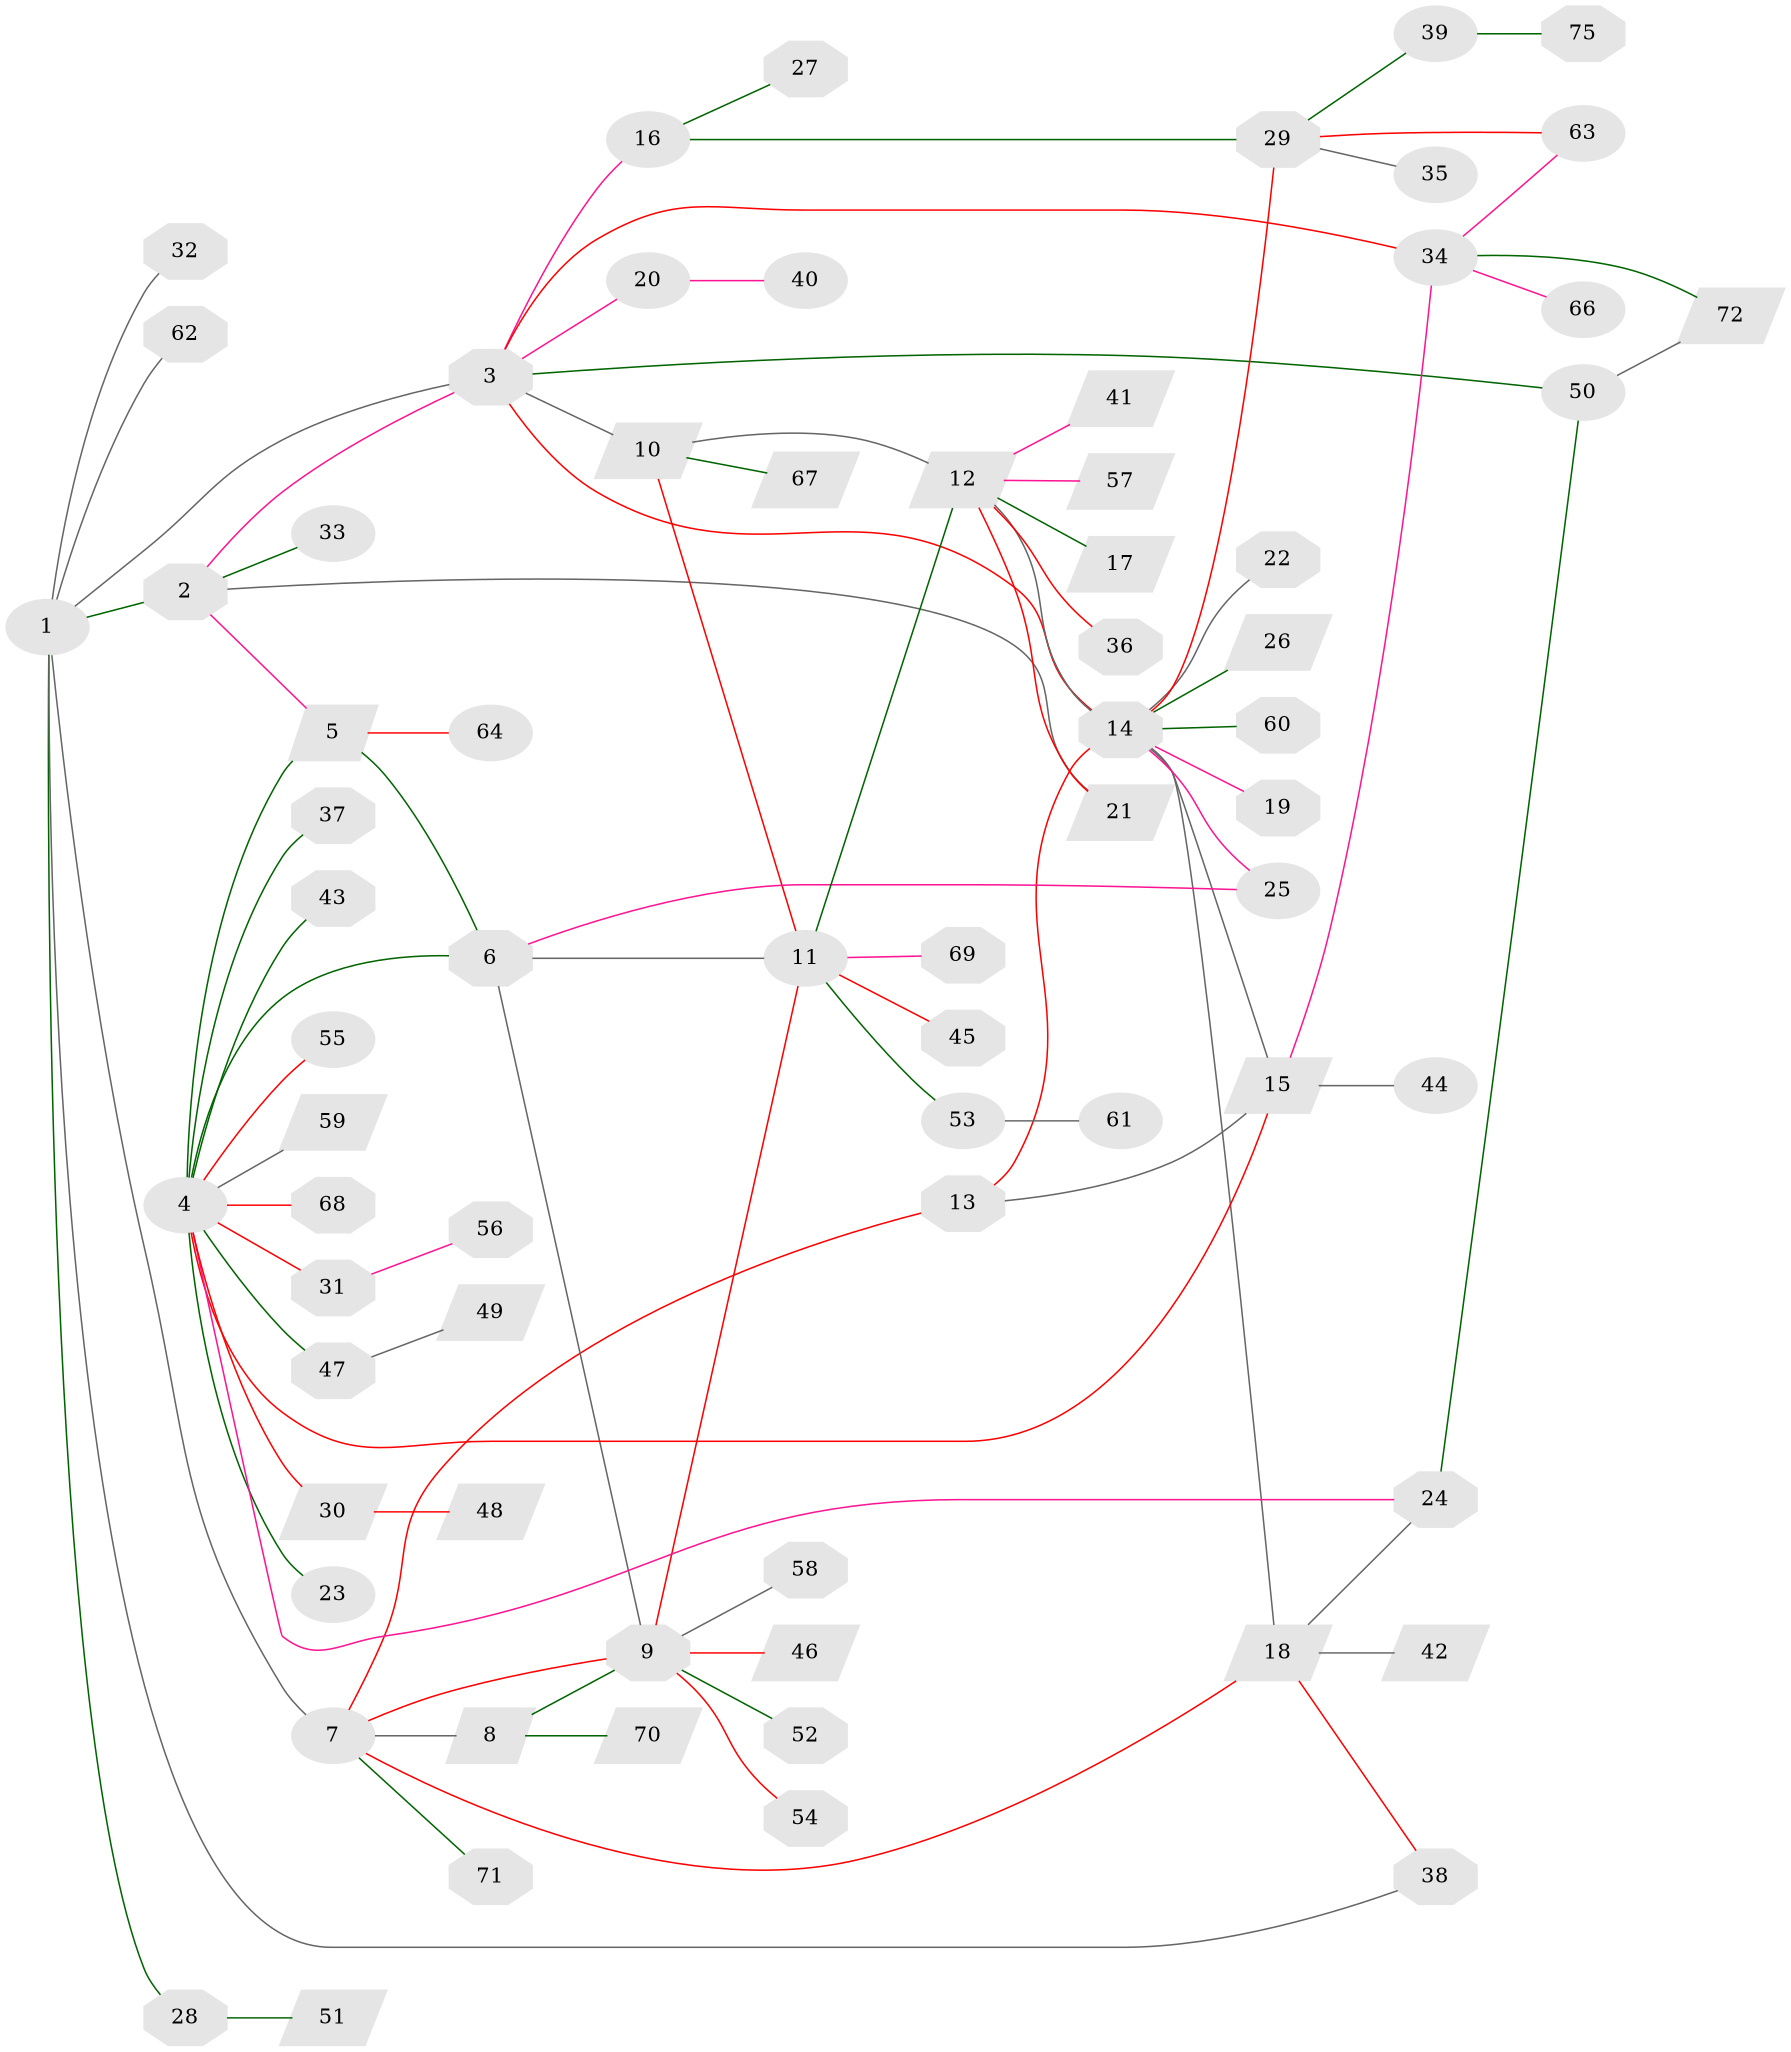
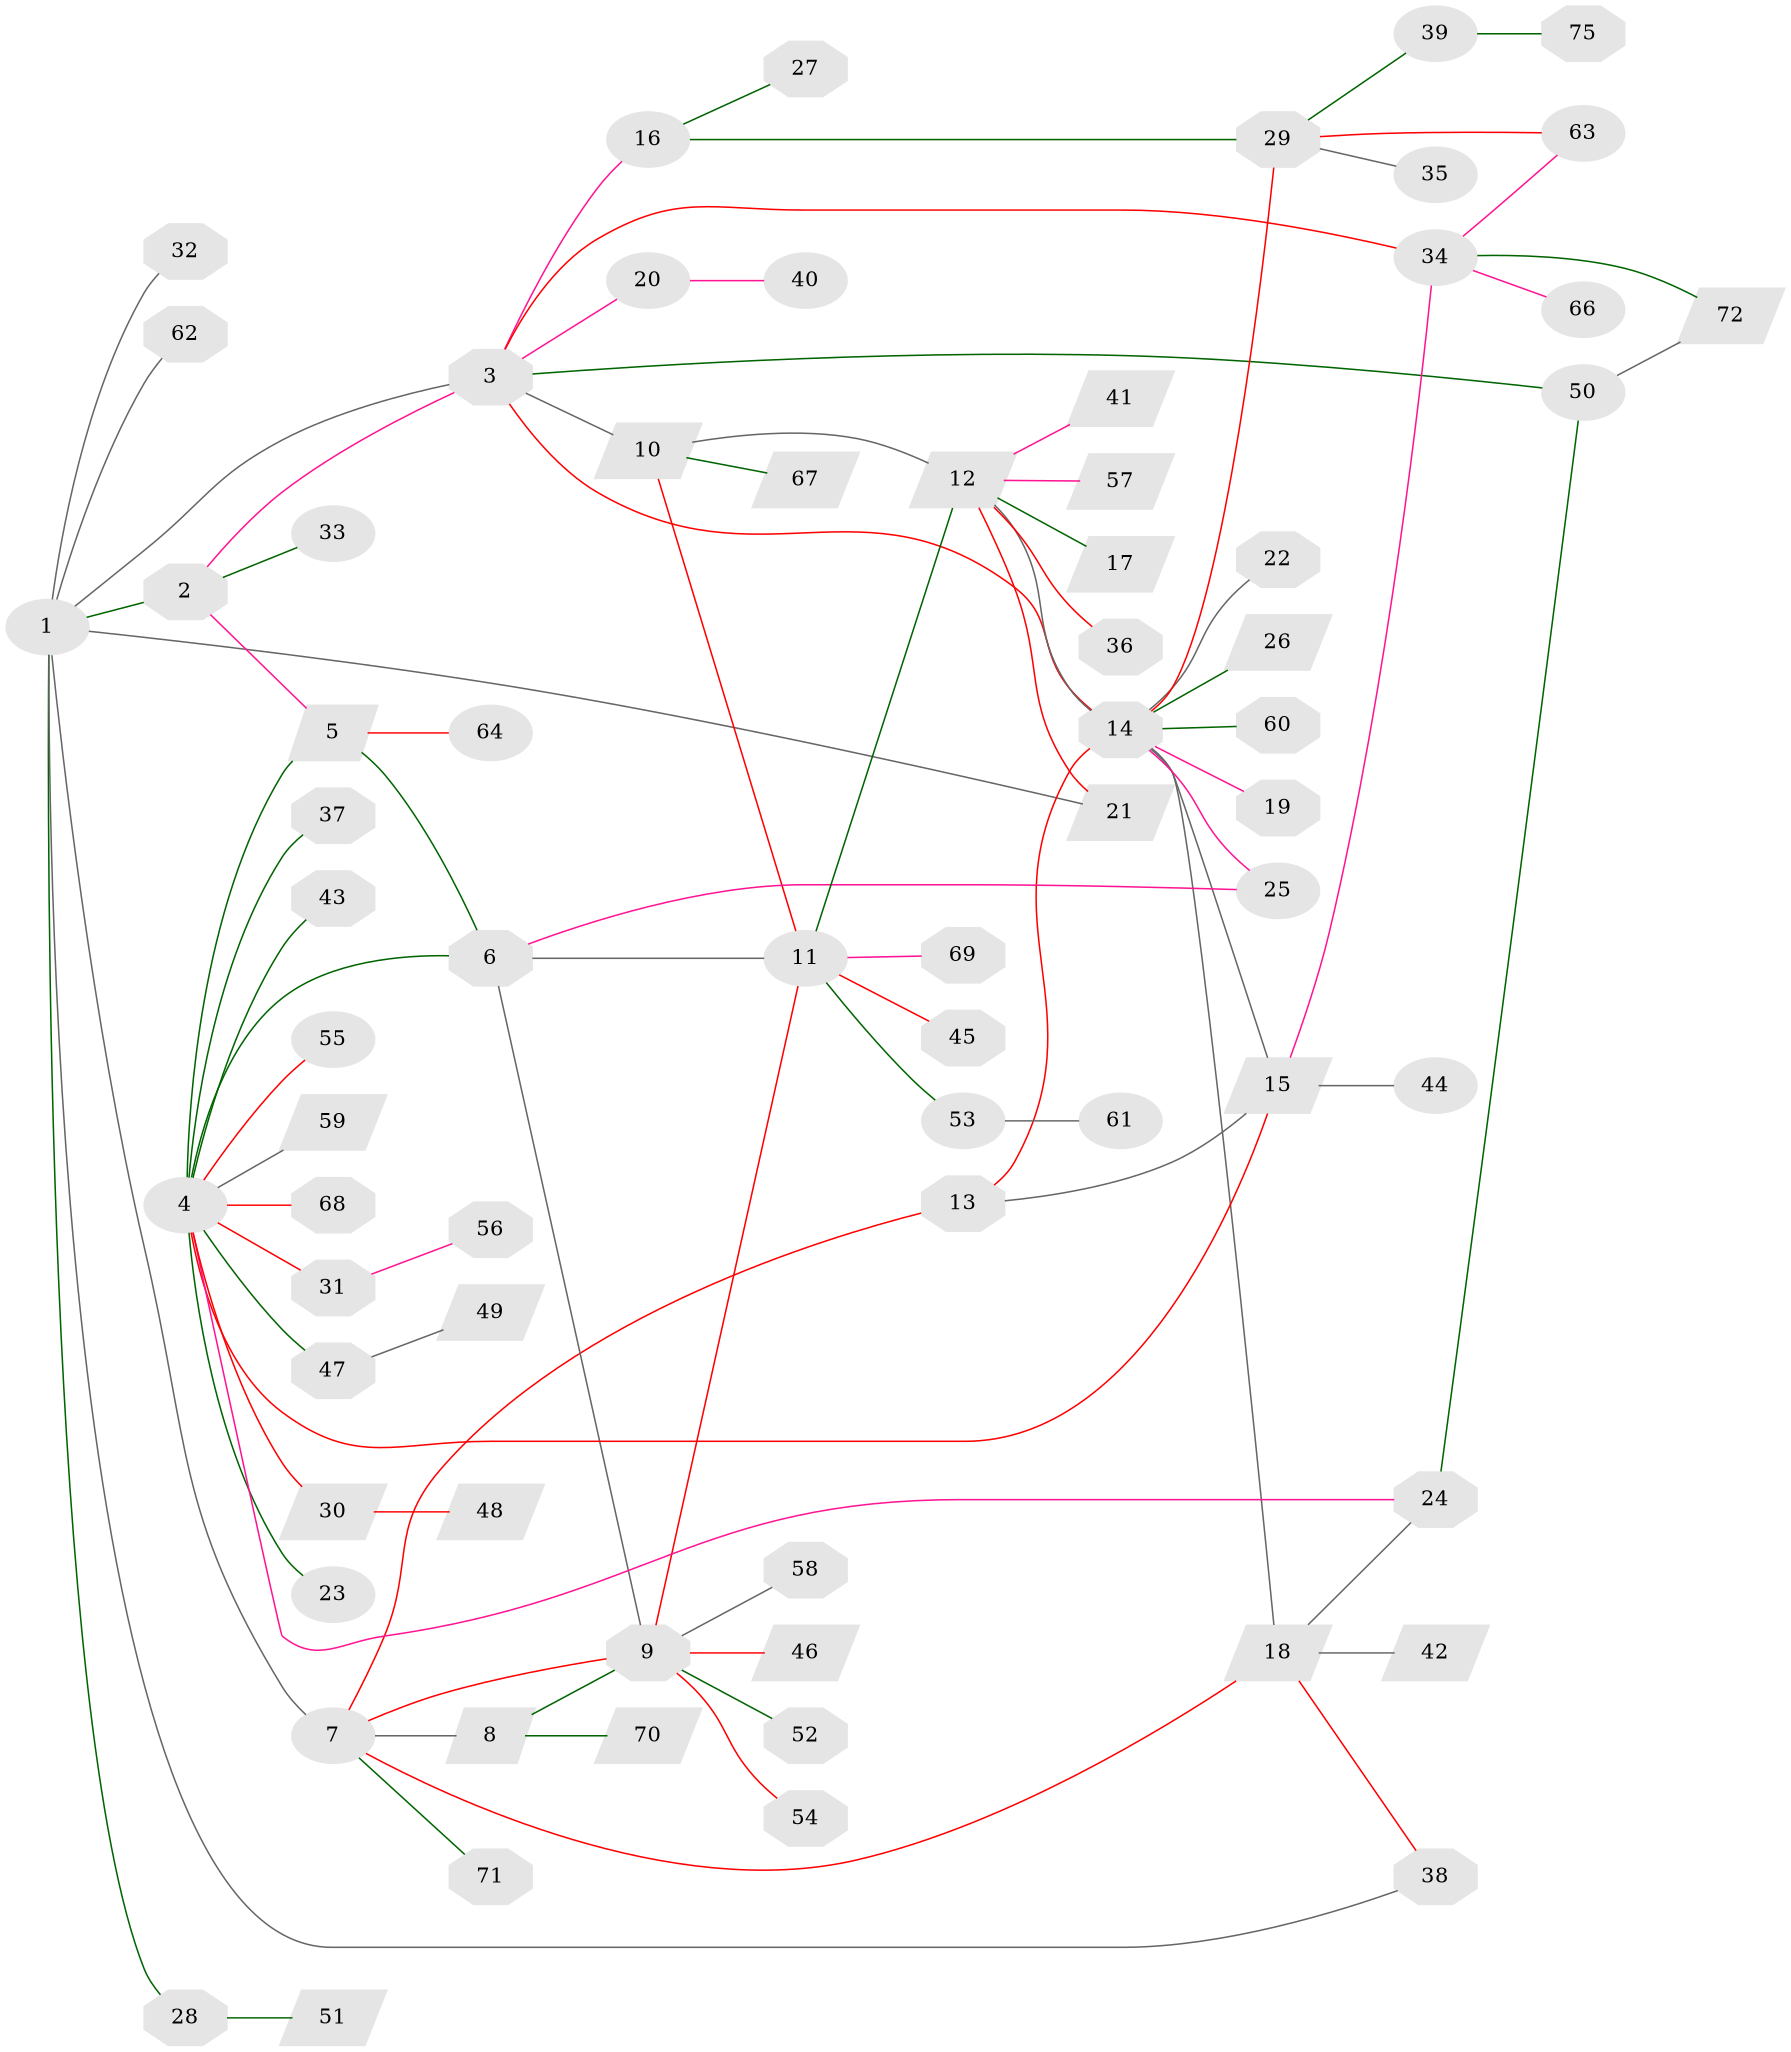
edge "2" -- "21": now "1" -- "21"
